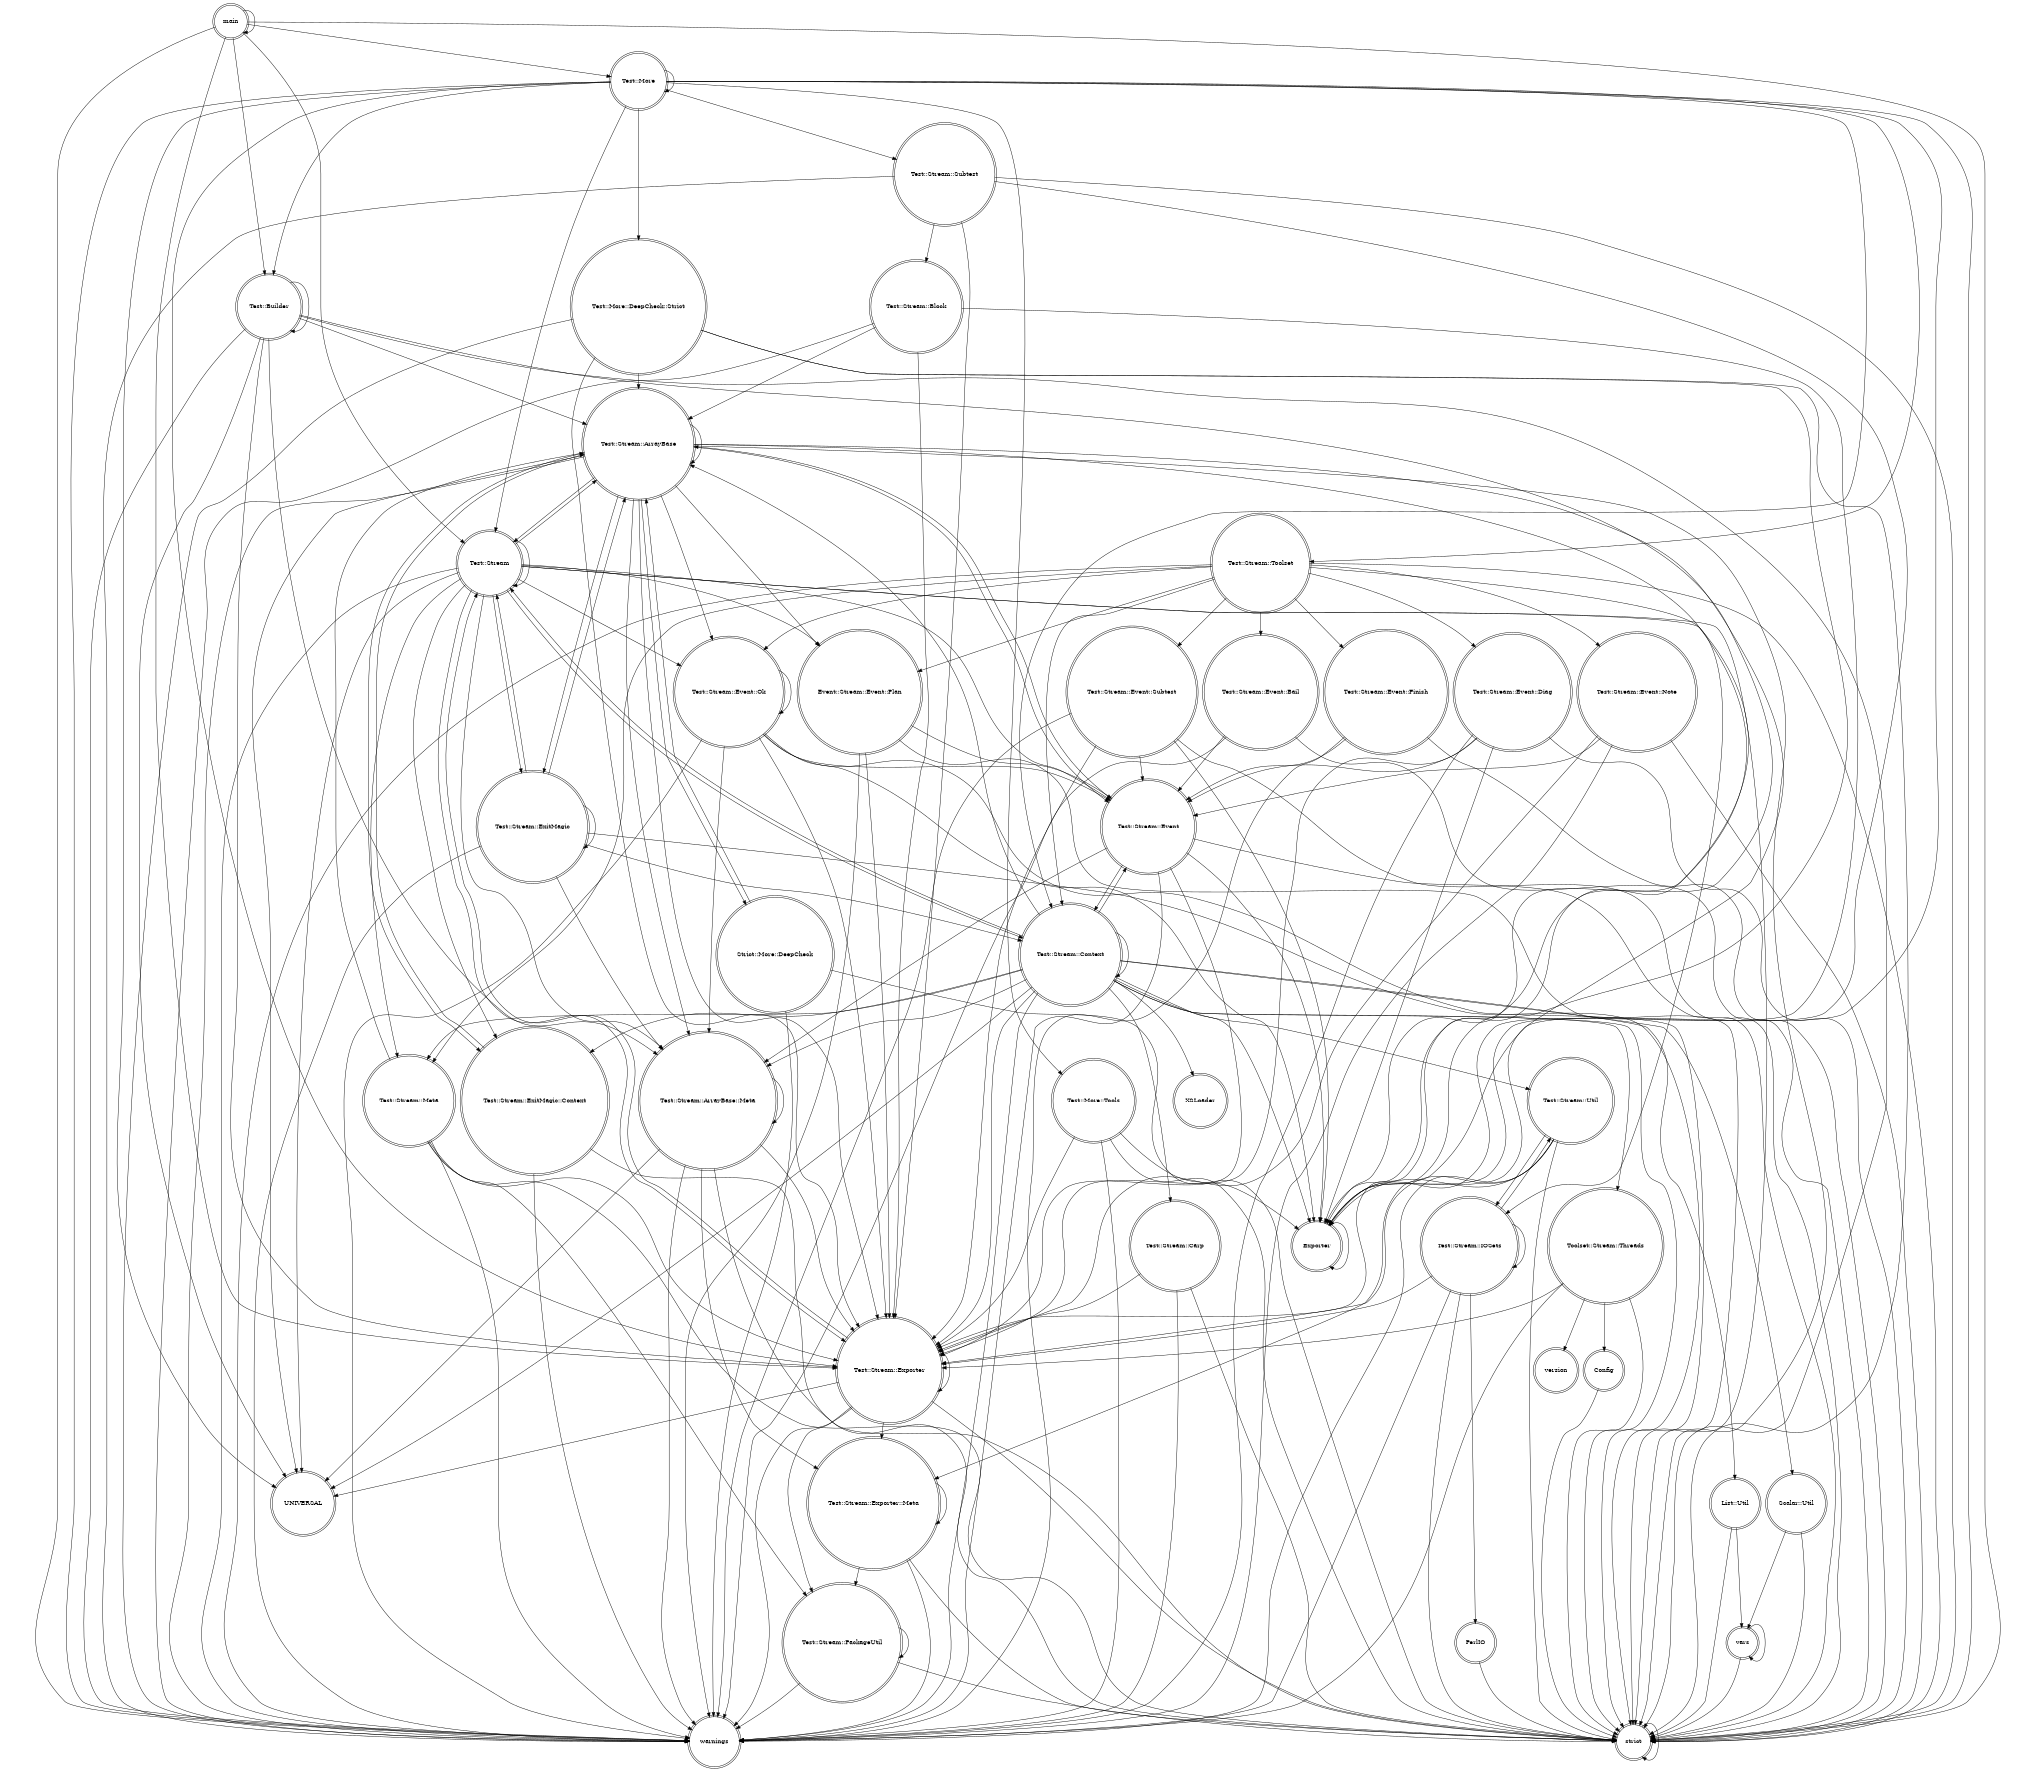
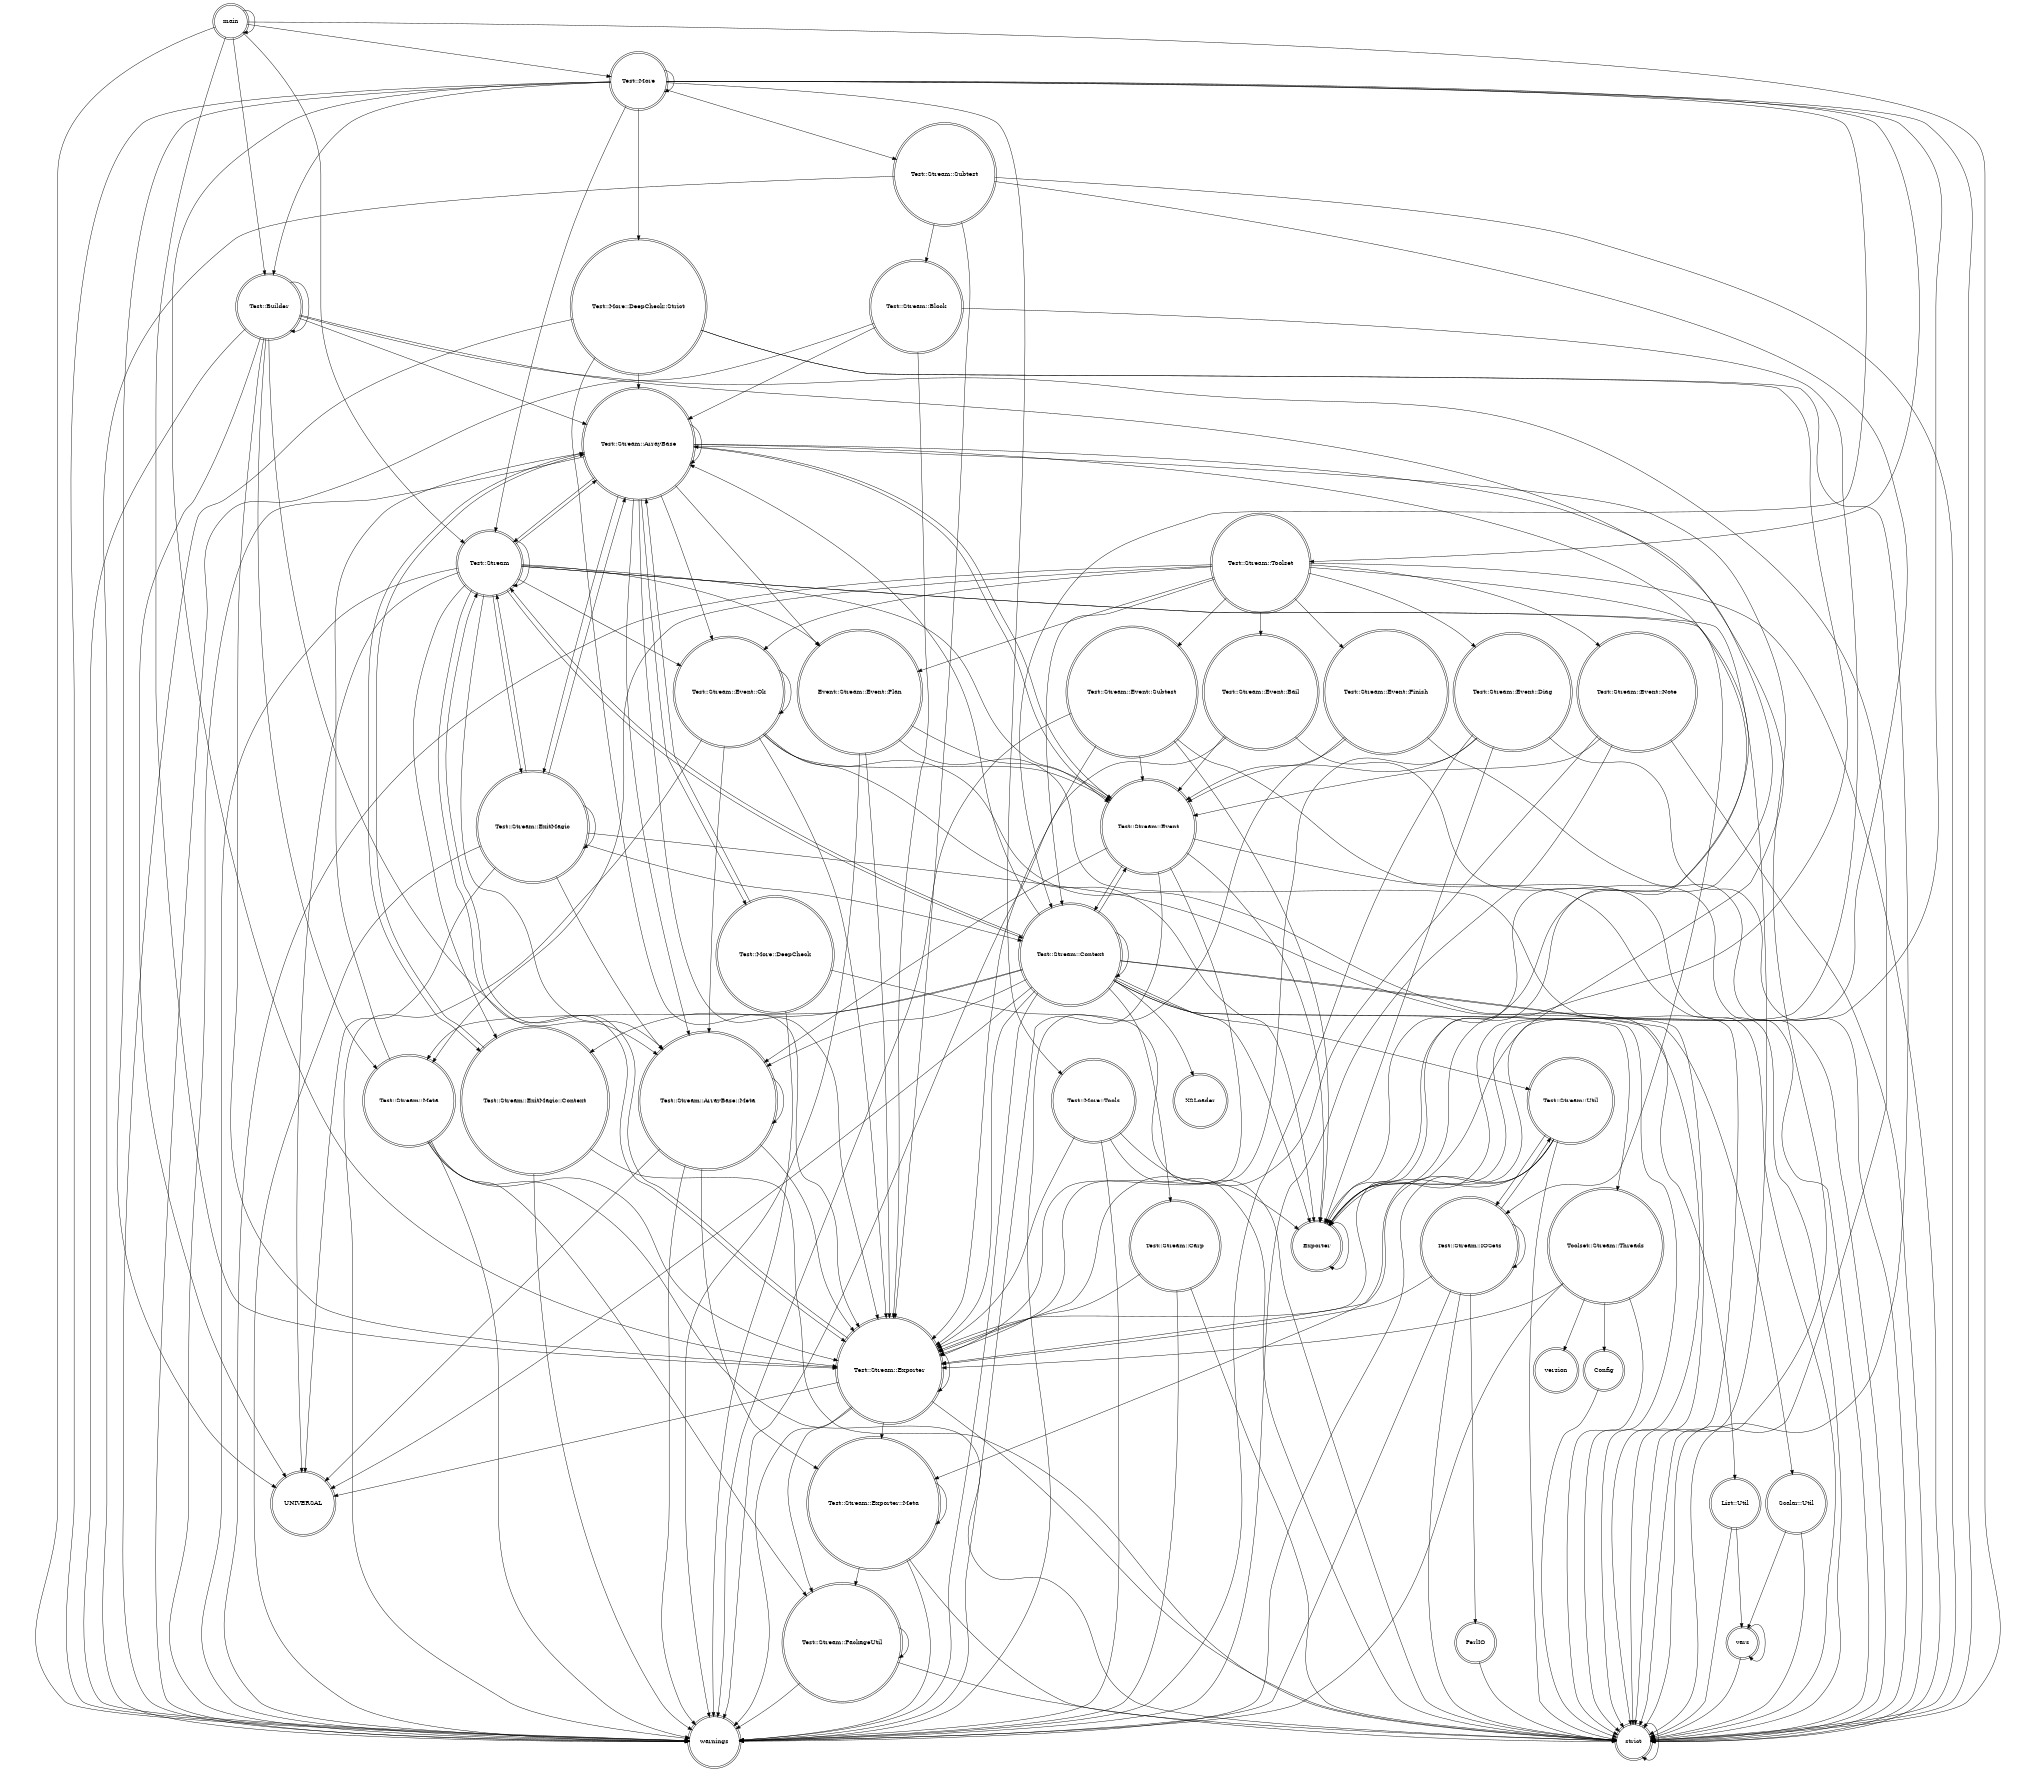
edge "Test::Stream" -> "Test::Stream::Meta": now "Test::Builder" -> "Test::Stream::Meta"
edge "Test::Stream::ArrayBase" -> "UNIVERSAL": now "Test::Stream::ExitMagic" -> "UNIVERSAL"
node "Strict::More::DeepCheck": label "Strict::More::DeepCheck" -> "Test::More::DeepCheck"
edge "Test::Stream::ArrayBase::Meta" -> "strict": removed
